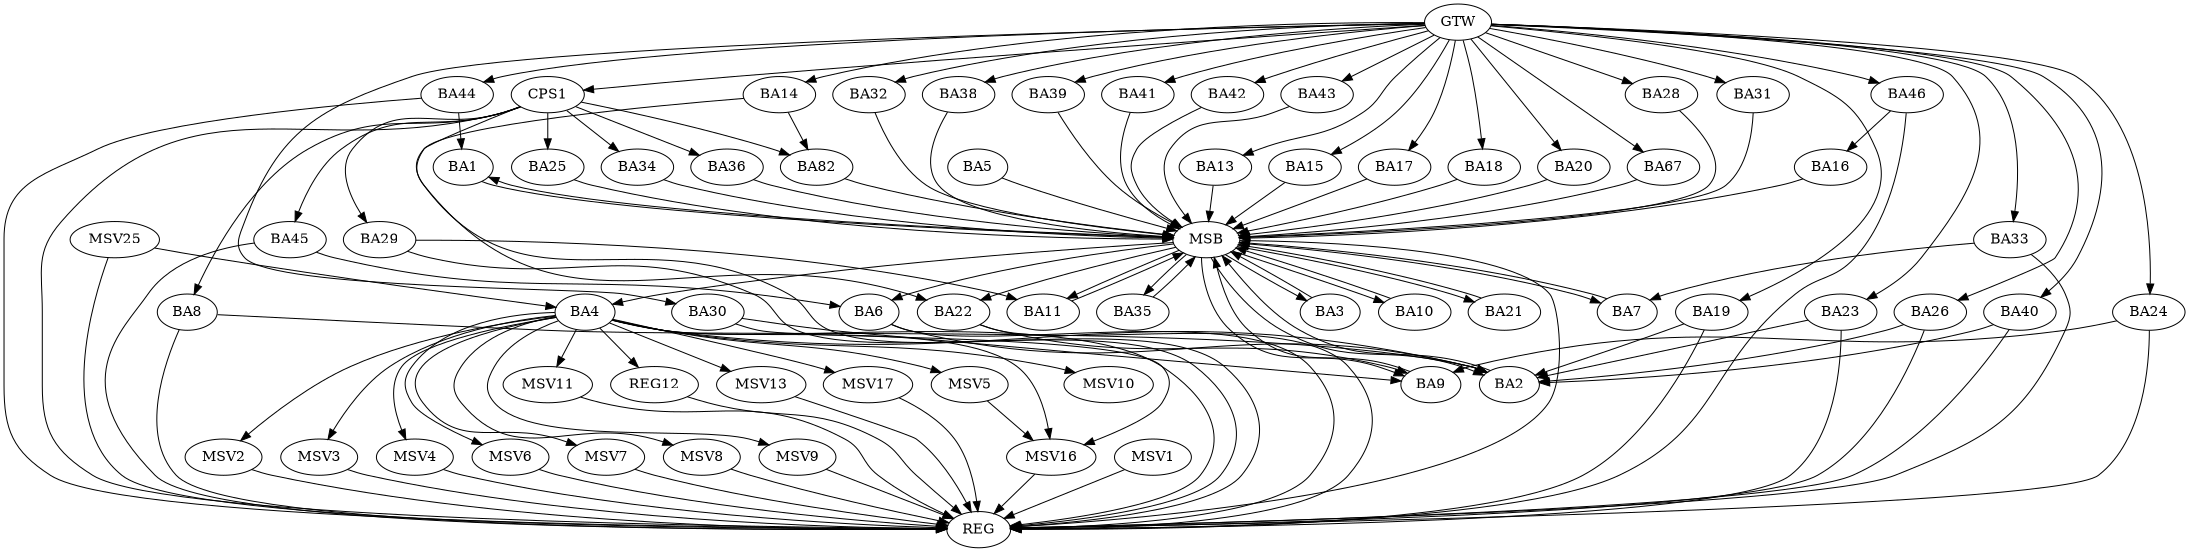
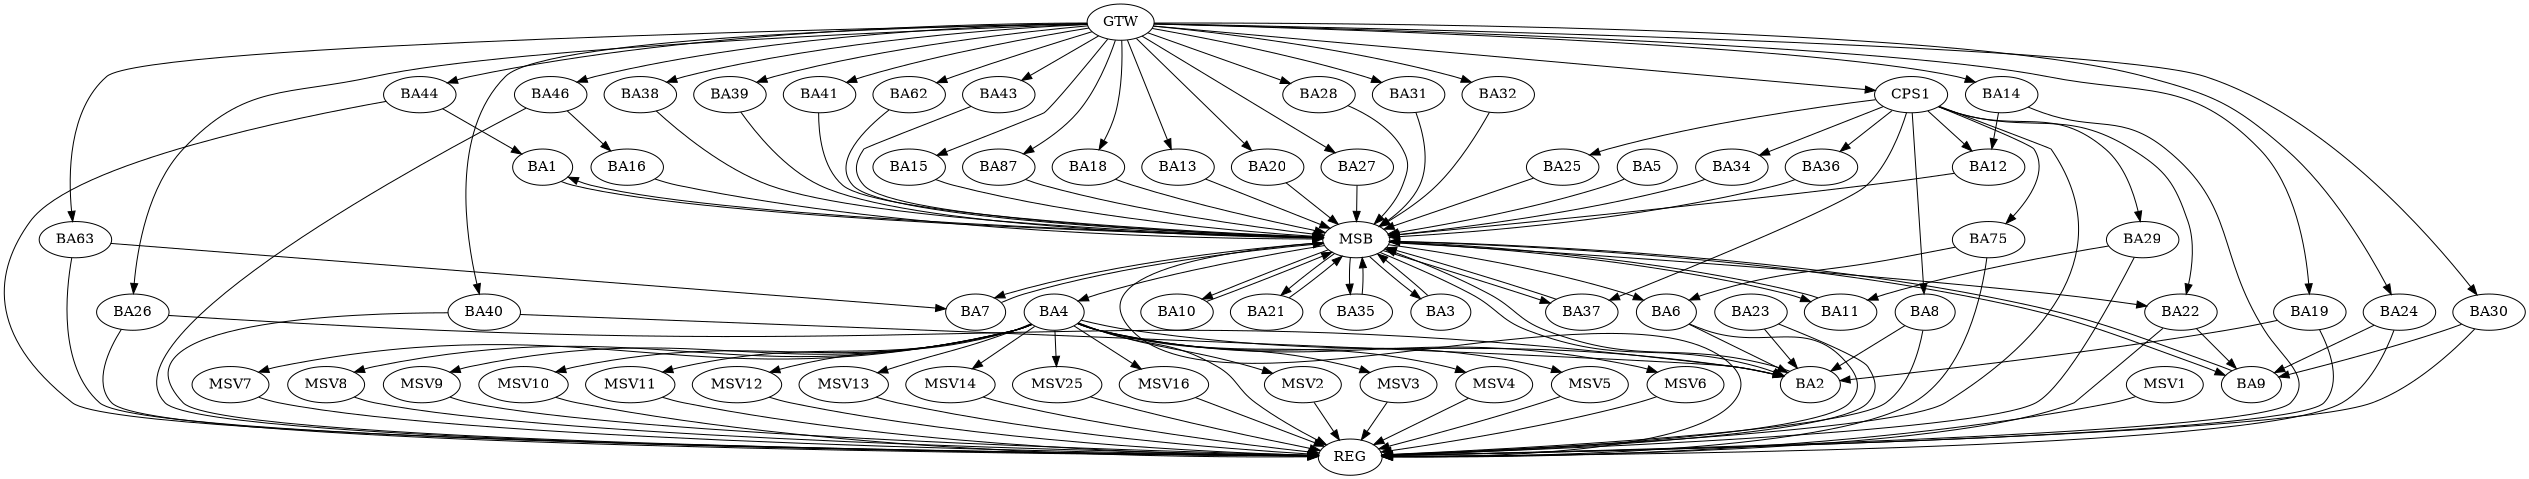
edge "GTW" -> "BA23": removed
node "BA42": label "BA42" -> "BA62"
node "BA82": label "BA82" -> "BA12"
node "BA17": label "BA17" -> "BA87"
node "BA67": label "BA67" -> "BA27"
node "BA45": label "BA45" -> "BA75"
node "BA33": label "BA33" -> "BA63"
edge "MSV25" -> "BA4": reversed
node "BA37": added
edge "BA30" -> "MSV16": now "BA30" -> "REG"
node "REG12": label "REG12" -> "MSV12"
node "MSV17": label "MSV17" -> "MSV14"
edge "MSV5" -> "MSV16": now "MSV5" -> "REG"
edge "MSV10" -> "REG": added
